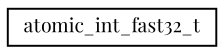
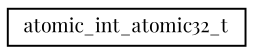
node "atomic_int_fast32_t": label "atomic_int_fast32_t" -> "atomic_int_atomic32_t"
